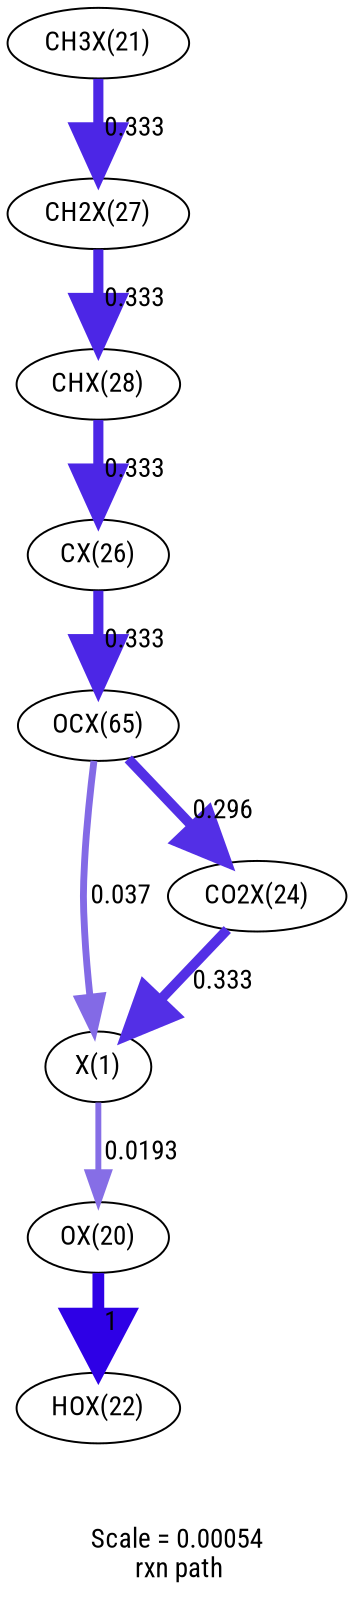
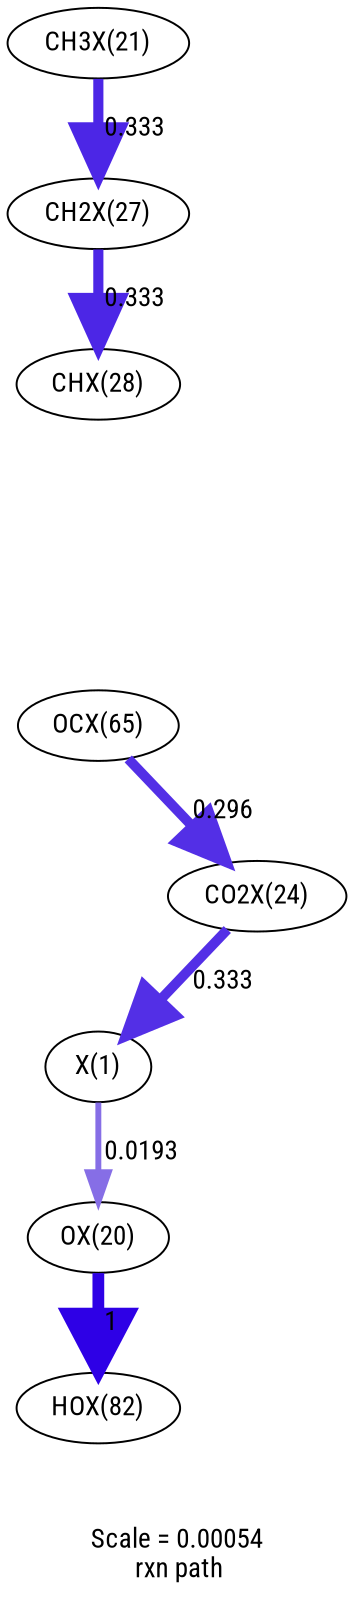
node "CX(26)": removed
edge "OCX(65)" -> "X(1)": removed, label "0.037"
node "HOX(22)": label "HOX(22)" -> "HOX(82)"
